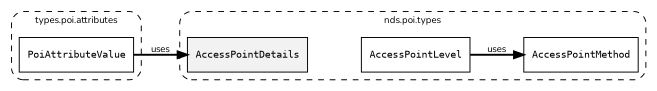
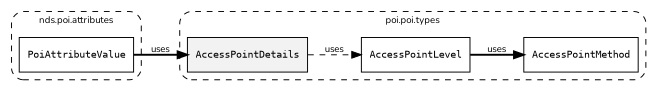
cluster "types.poi.attributes": label "types.poi.attributes" -> "nds.poi.attributes"
cluster "nds.poi.types": label "nds.poi.types" -> "poi.poi.types"
edge "AccessPointDetails" -> "AccessPointLevel": added, label "uses"
